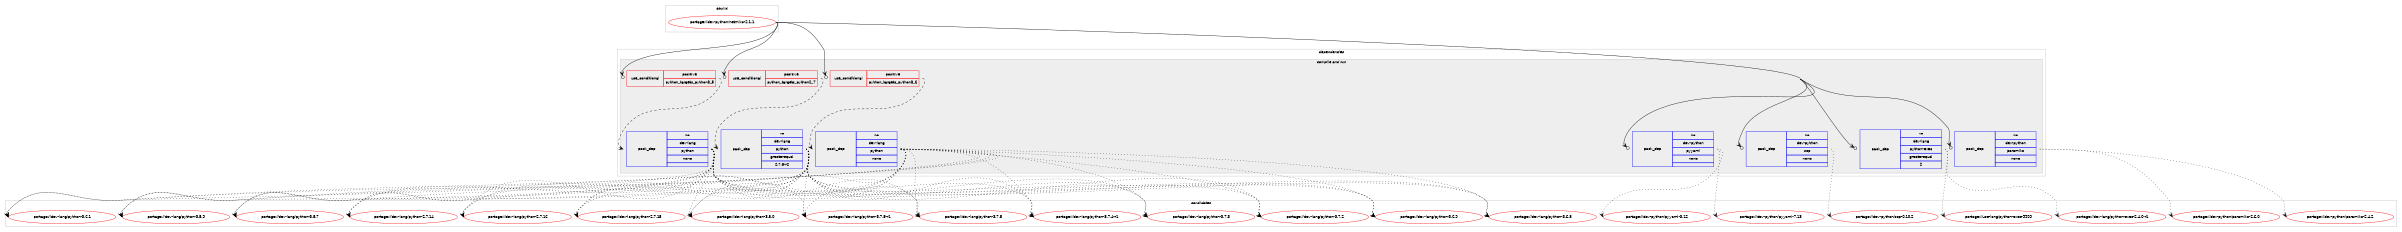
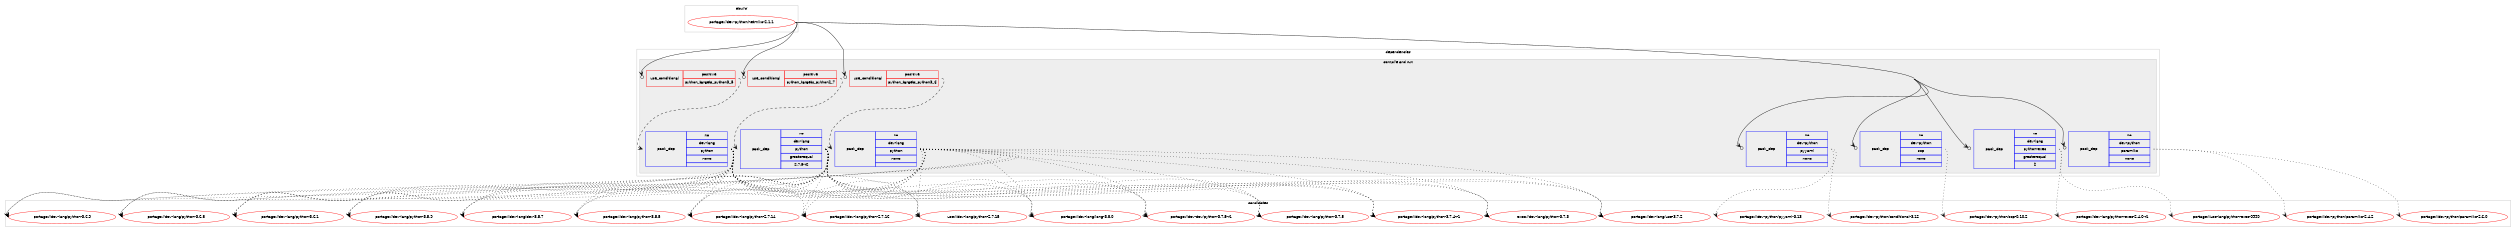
node "portage://dev-lang/python-3.5.7": label "portage://dev-lang/python-3.5.7" -> "portage://dev-lang/dev-3.5.7"
node "portage://dev-lang/python-2.7.15": label "portage://dev-lang/python-2.7.15" -> "use://dev-lang/python-2.7.15"
node "portage://dev-lang/python-3.5.5": added
node "portage://dev-lang/python-3.8.0": label "portage://dev-lang/python-3.8.0" -> "portage://dev-lang/lang-3.8.0"
node "portage://dev-lang/python-3.7.5-r1": label "portage://dev-lang/python-3.7.5-r1" -> "portage://dev-dev/python-3.7.5-r1"
node "portage://dev-lang/python-3.7.3": label "portage://dev-lang/python-3.7.3" -> "exec://dev-lang/python-3.7.3"
node "portage://dev-lang/python-3.7.2": label "portage://dev-lang/python-3.7.2" -> "portage://dev-lang/use-3.7.2"
node "portage://dev-python/pyyaml-3.12": label "portage://dev-python/pyyaml-3.12" -> "portage://dev-python/conditional-3.12"
node "portage://dev-python/pyyaml-7.13": label "portage://dev-python/pyyaml-7.13" -> "portage://dev-python/pyyaml-3.13"
